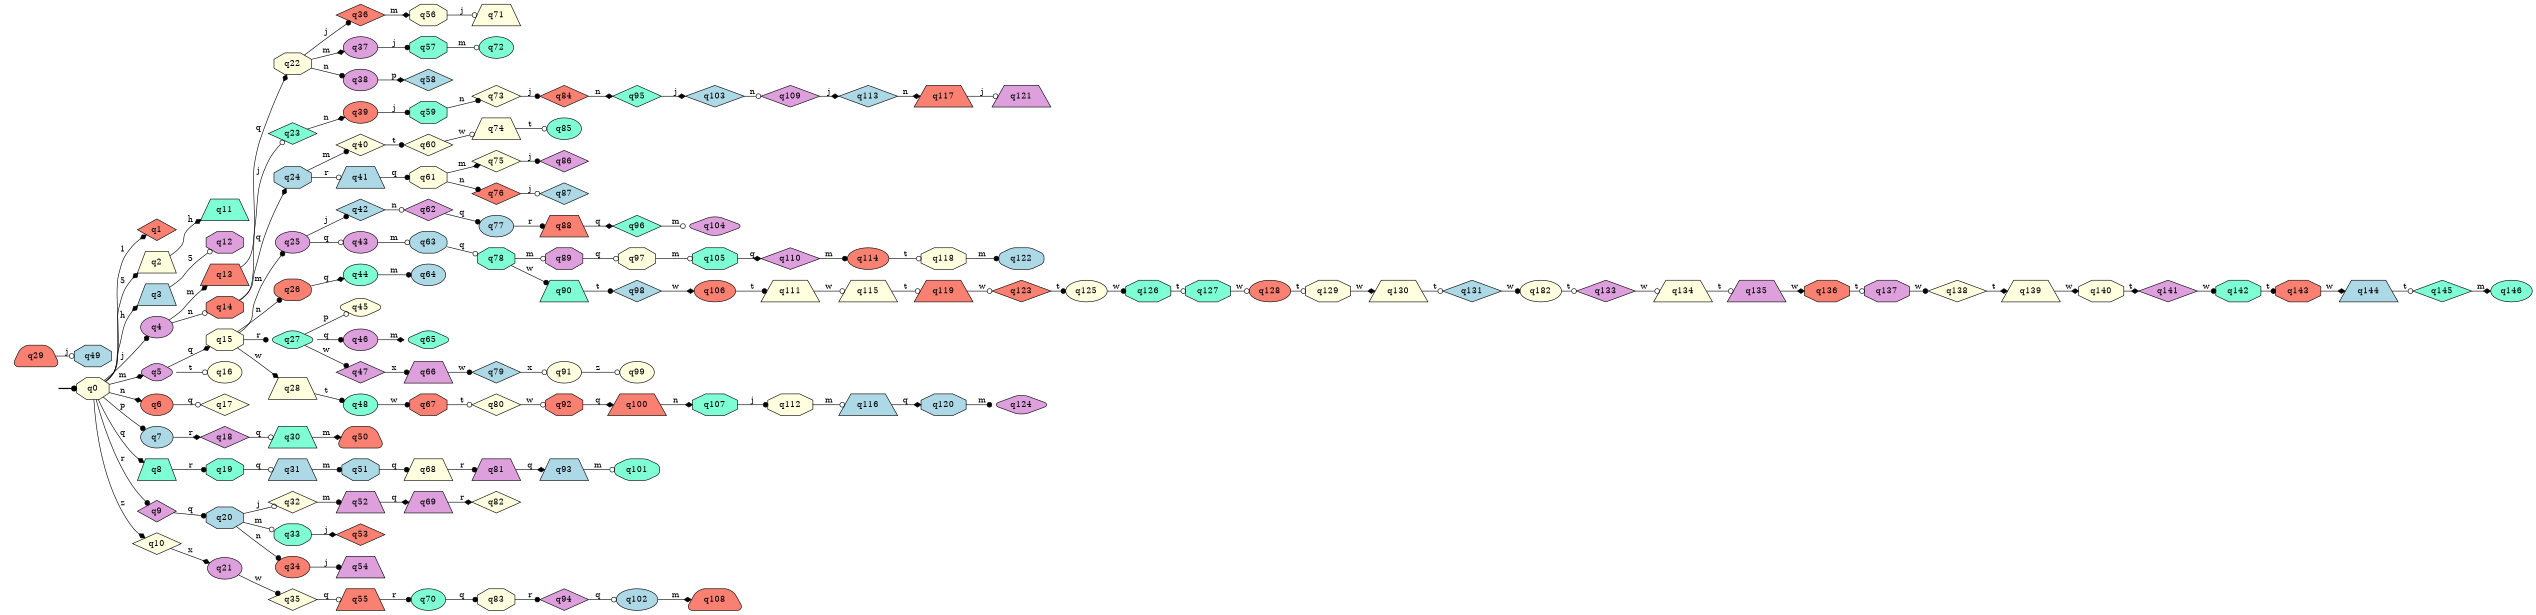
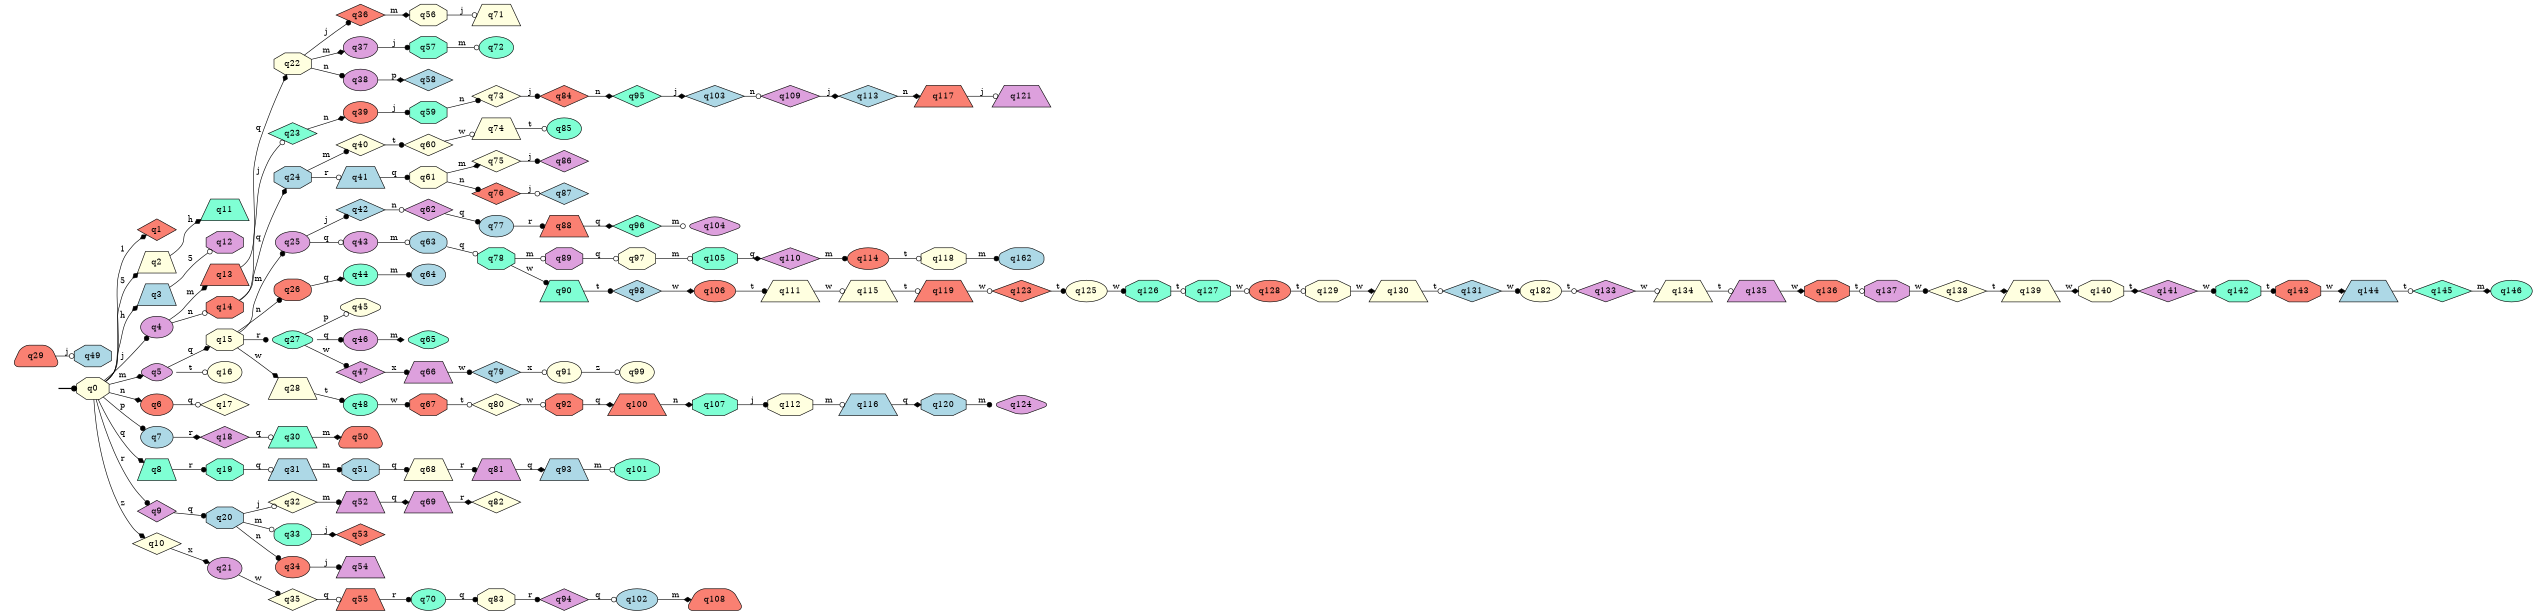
node "q122": label "q122" -> "q162"
